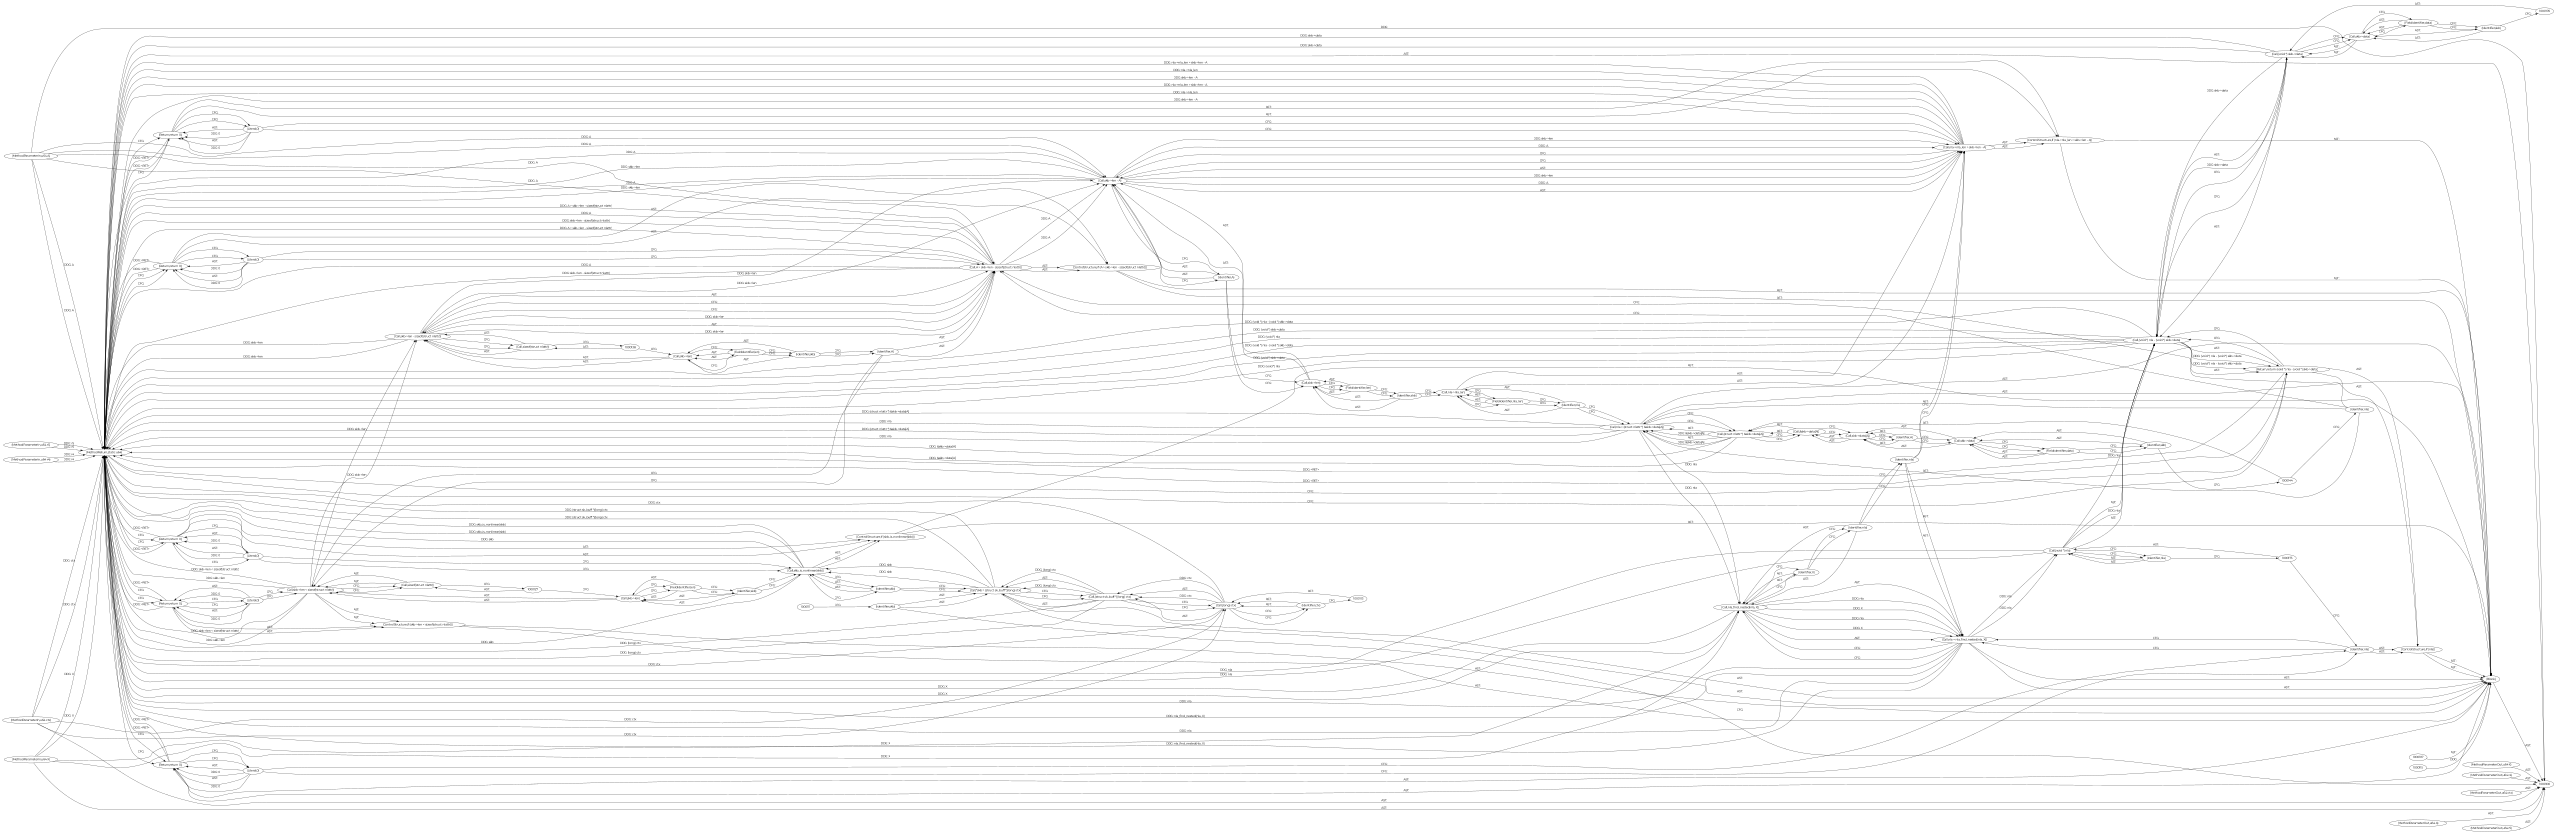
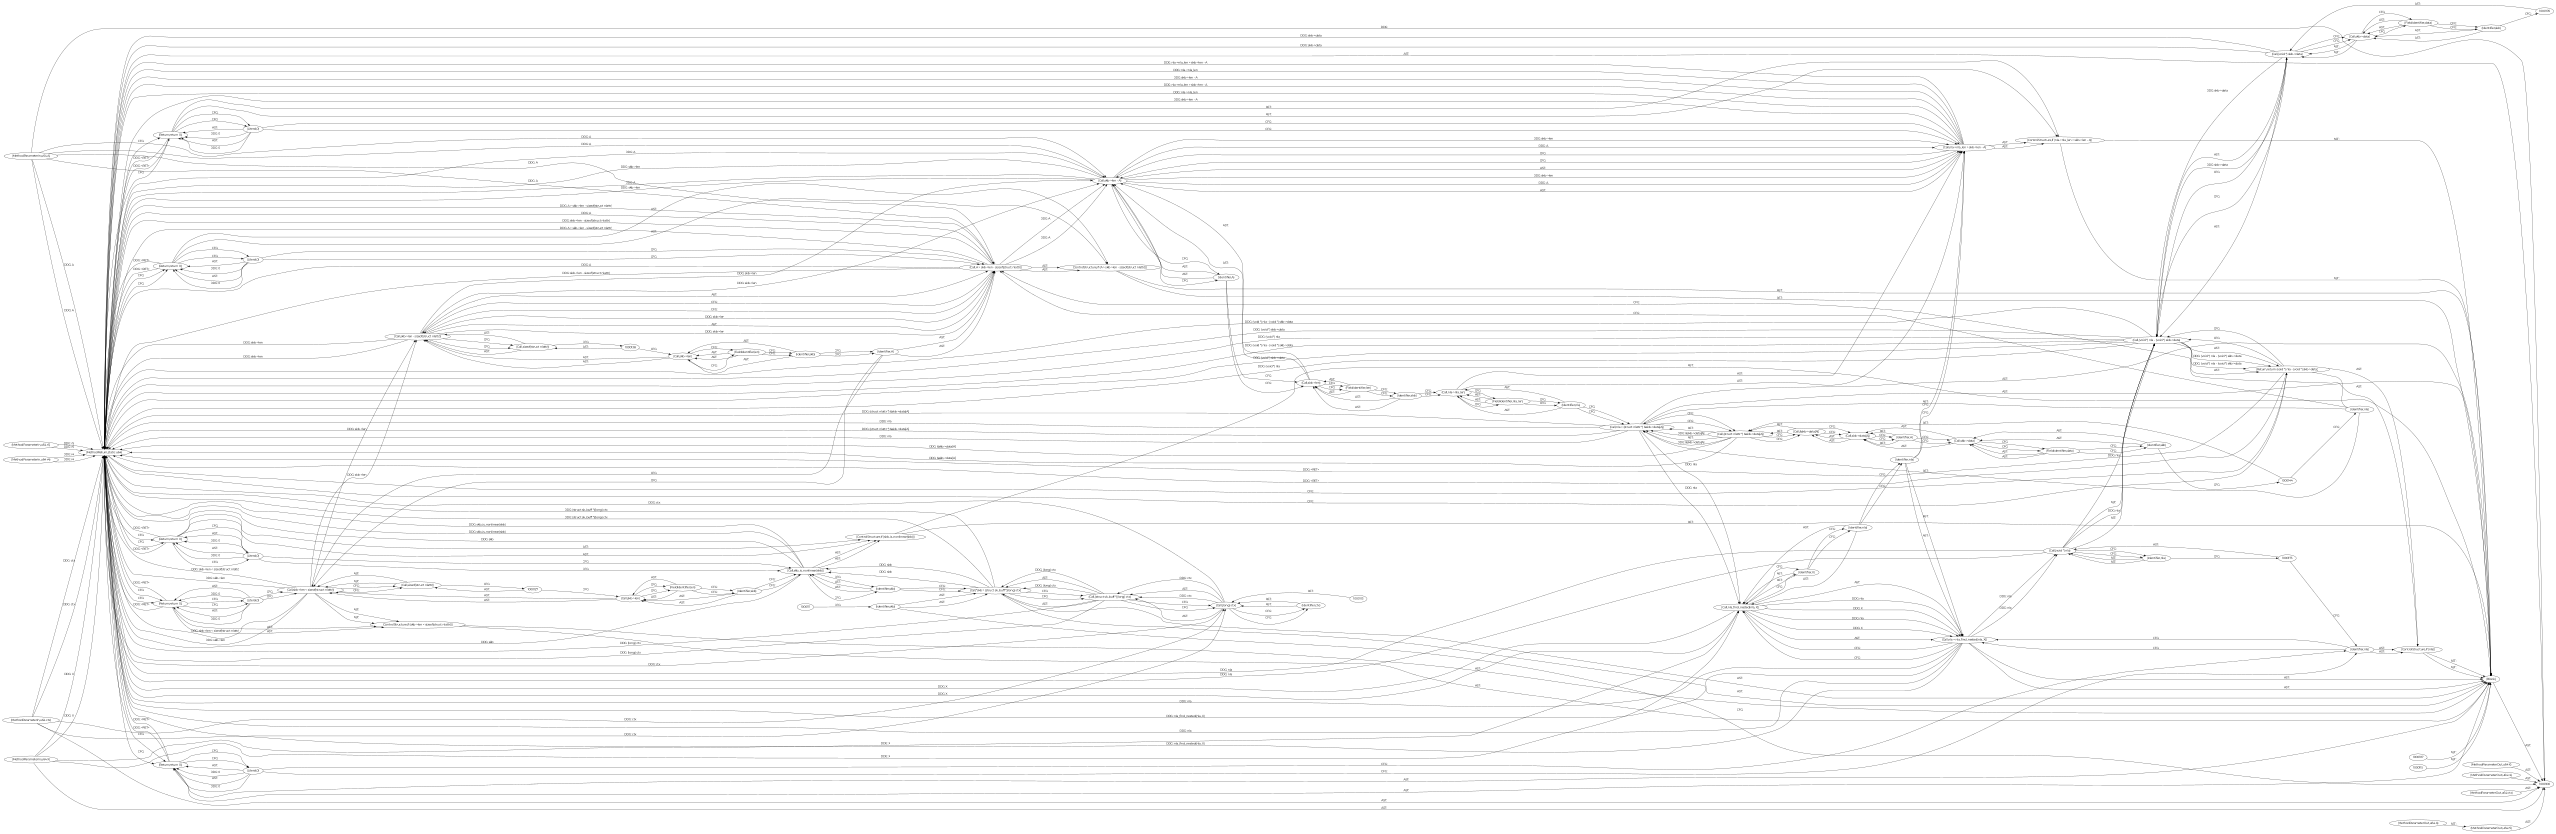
edge "(Identifier,ctx)" -> "1000113": removed, label "CFG:"
edge "1000115" -> "(Block,)": label "DDG: " -> "AST: "
edge "(MethodParameterOut,u64 A)" -> "1000100": now "(MethodParameterOut,u64 A)" -> "(MethodParameterOut,u64 r5)"
